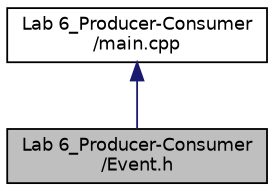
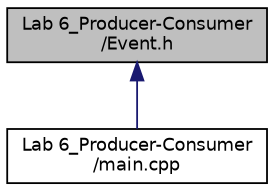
edge "Lab 6_Producer-Consumer /Event.h" -> "Lab 6_Producer-Consumer /main.cpp": reversed
